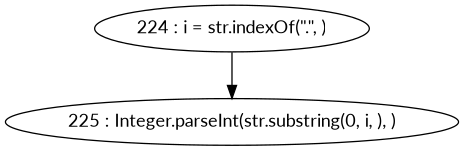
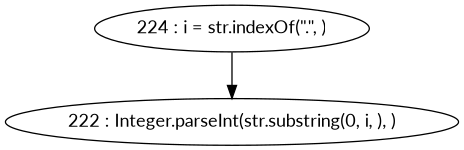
node "225 : Integer.parseInt(str.substring(0, i, ), )": label "225 : Integer.parseInt(str.substring(0, i, ), )" -> "222 : Integer.parseInt(str.substring(0, i, ), )"
